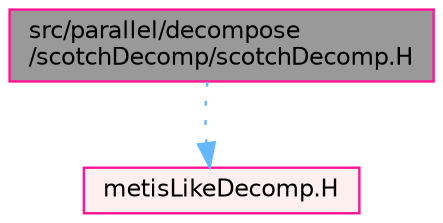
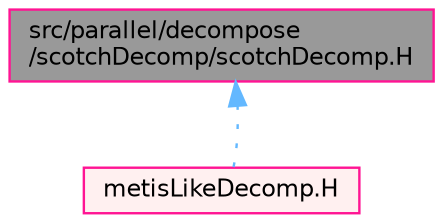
edge "src/parallel/decompose /scotchDecomp/scotchDecomp.H" -> "metisLikeDecomp.H": reversed
